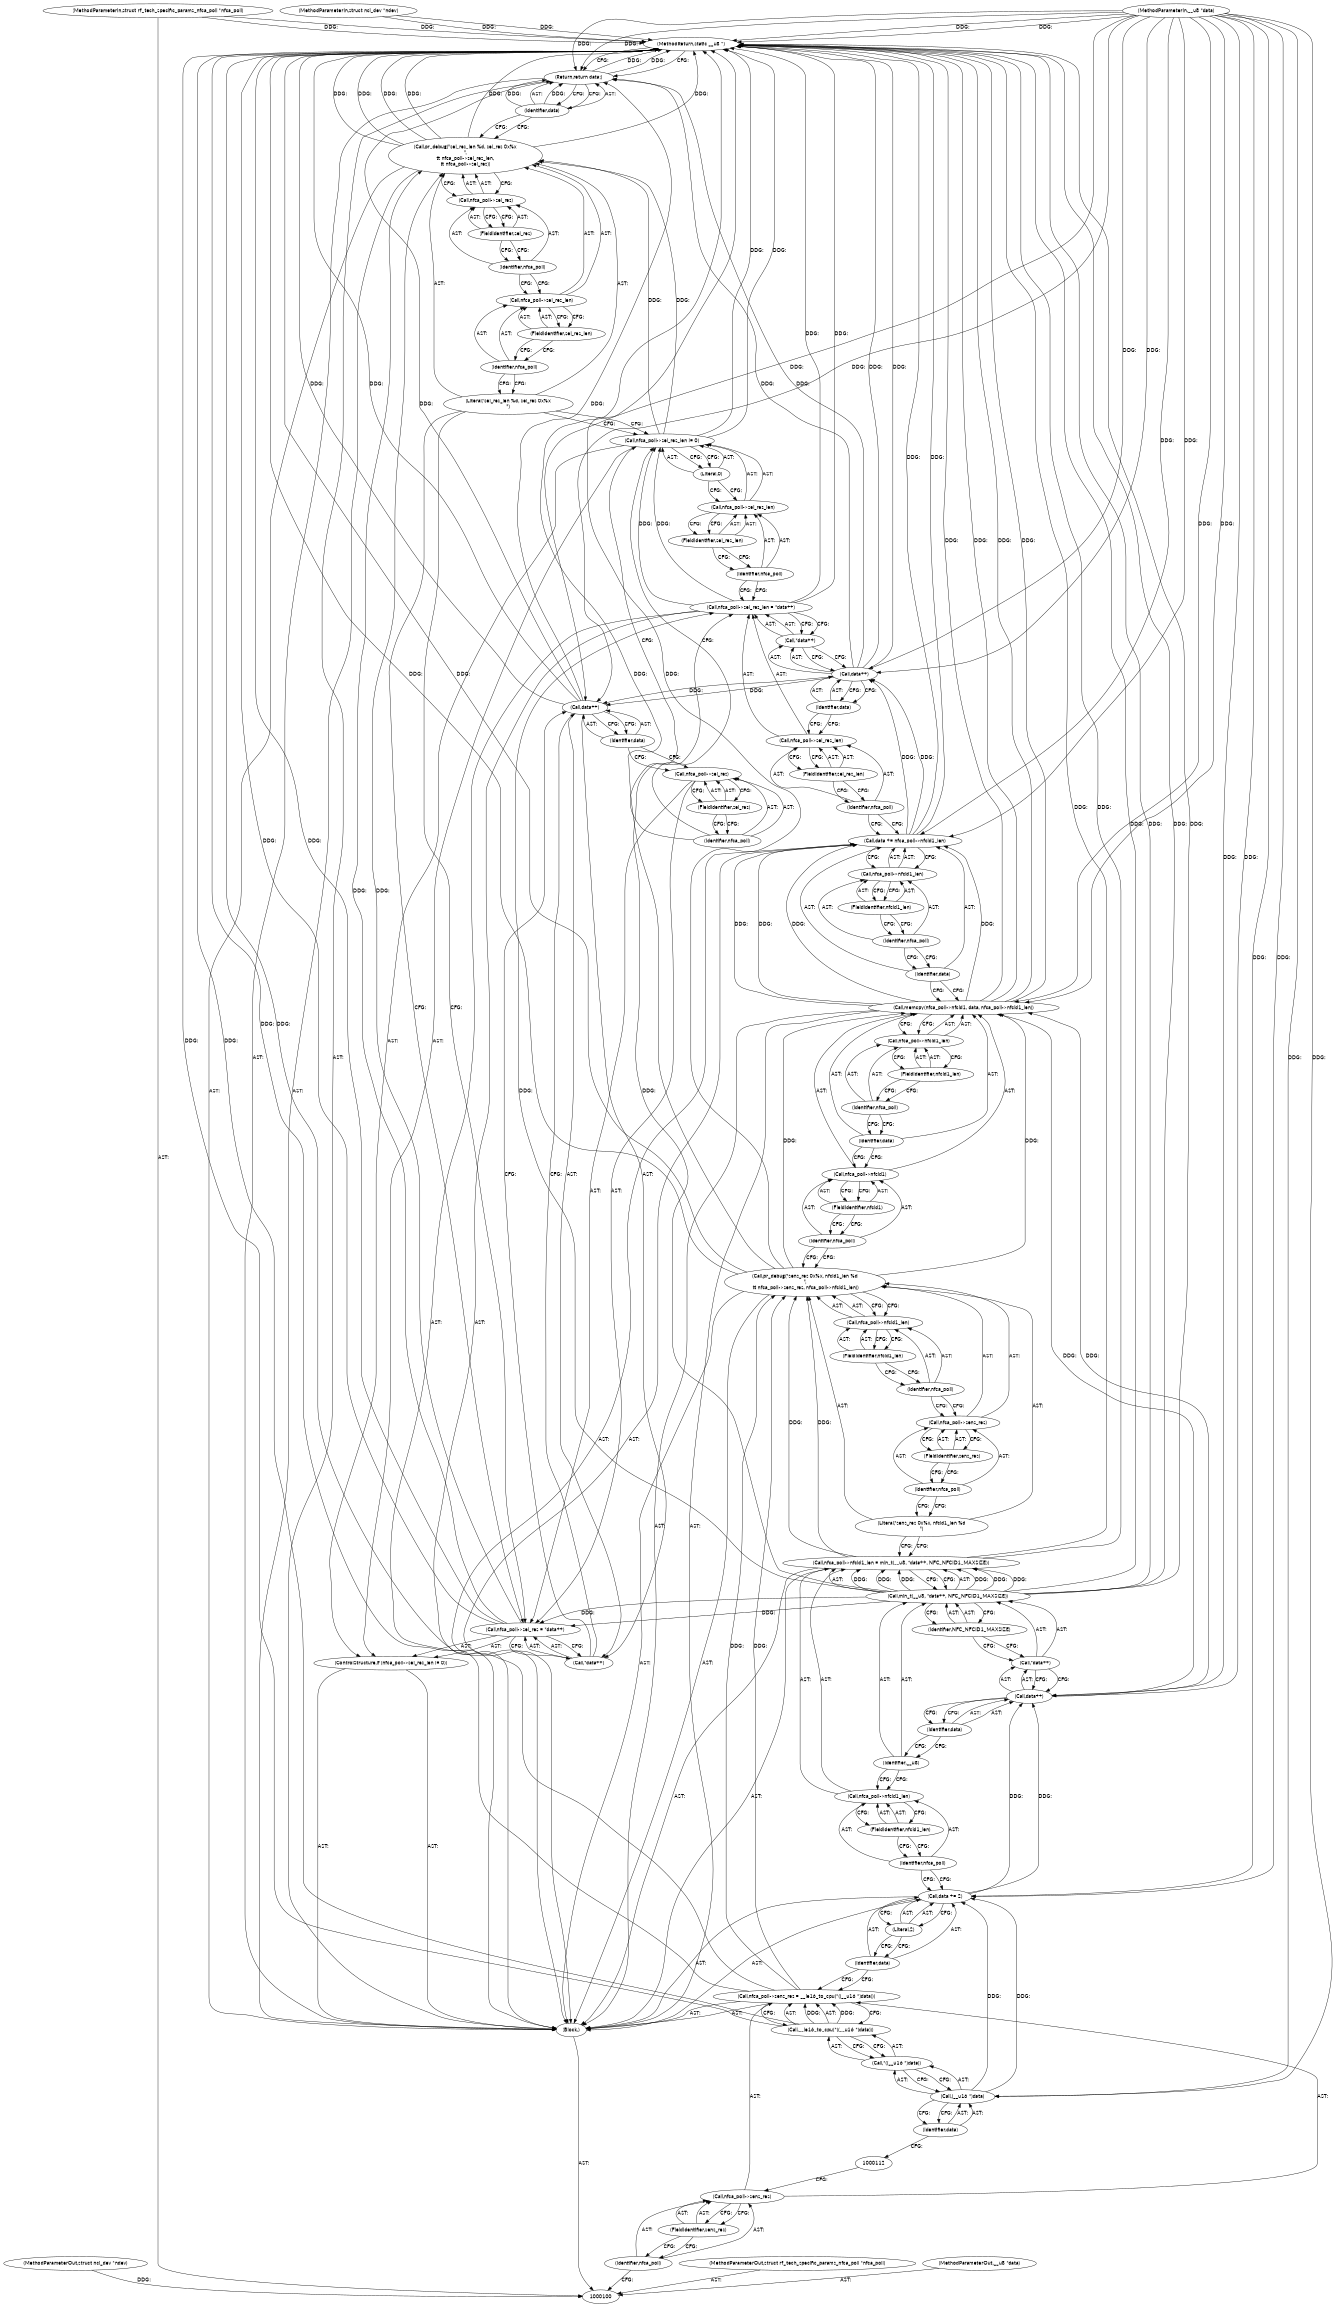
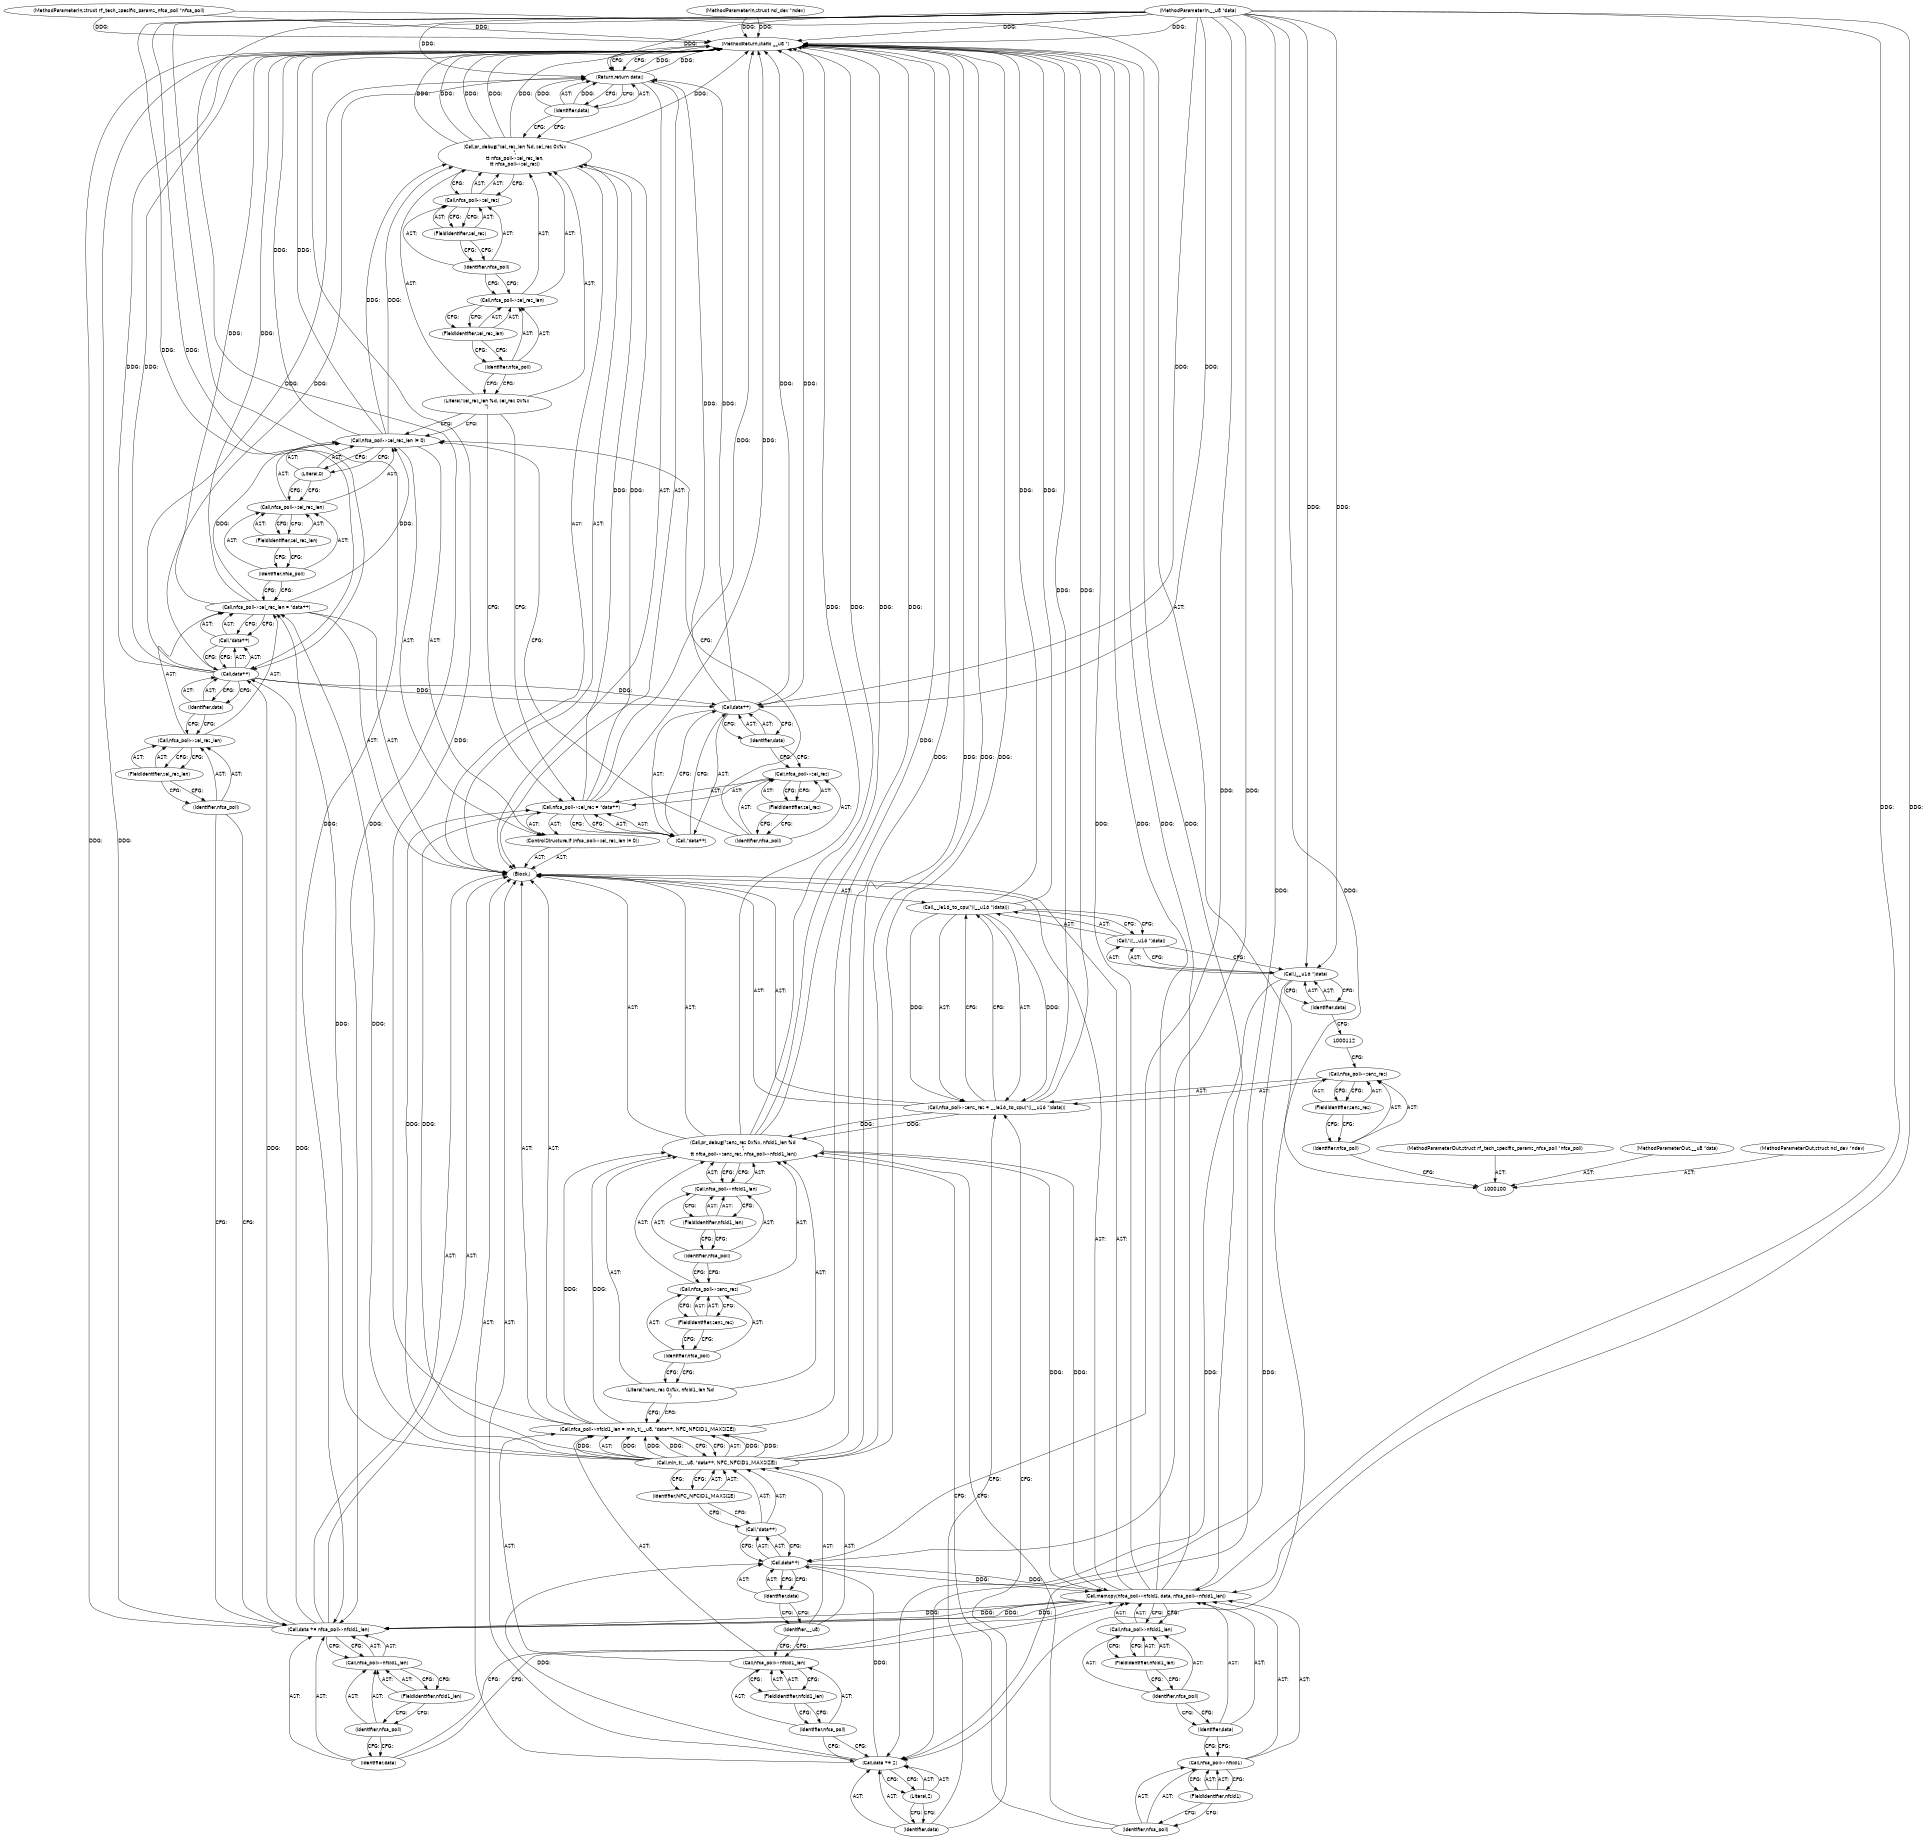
edge "(Block,)" -> "1000100": now "(Block,)" -> "(Call,__le16_to_cpu(*((__u16 *)data)))"
edge "(MethodParameterOut,struct nci_dev *ndev)" -> "1000100": label "DDG: " -> "AST: "
